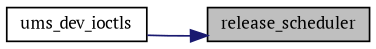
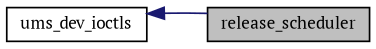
edge "ums_dev_ioctls" -> "release_scheduler": reversed
